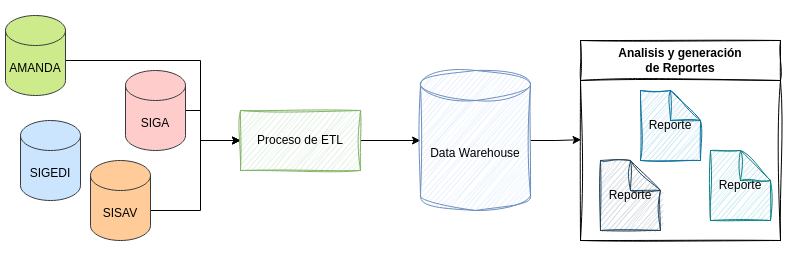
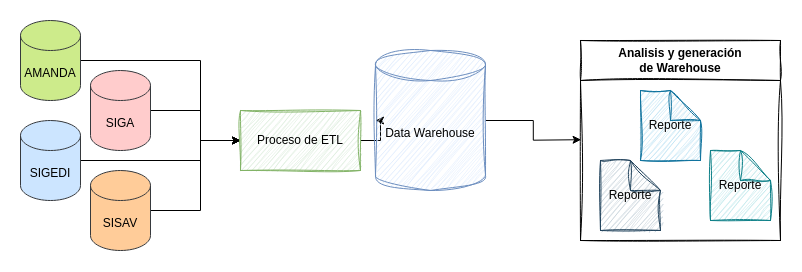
node "AMANDA": moved (36, 56) -> (51, 61)
node "Analisis y generación de Reportes": label "Analisis y generación de Reportes" -> "Analisis y generación de Warehouse"
node "SIGA": moved (156, 111) -> (121, 111)
node "Data Warehouse": moved (476, 141) -> (431, 121)
edge "SIGEDI" -> "Proceso de ETL": added
node "SISAV": moved (121, 201) -> (121, 211)
